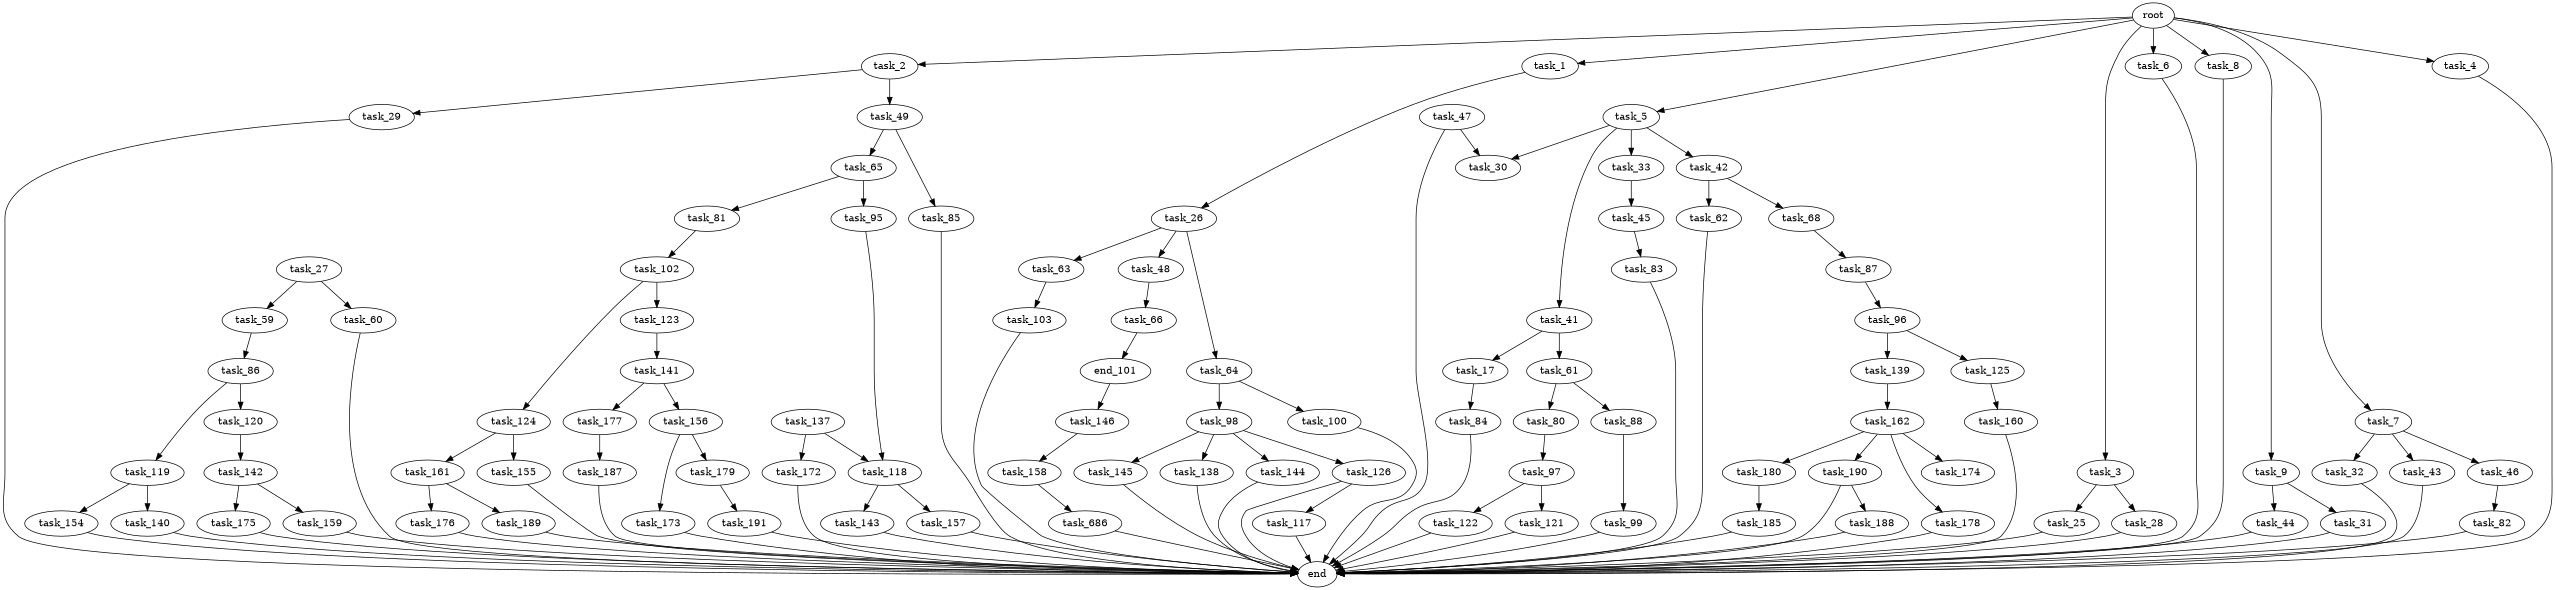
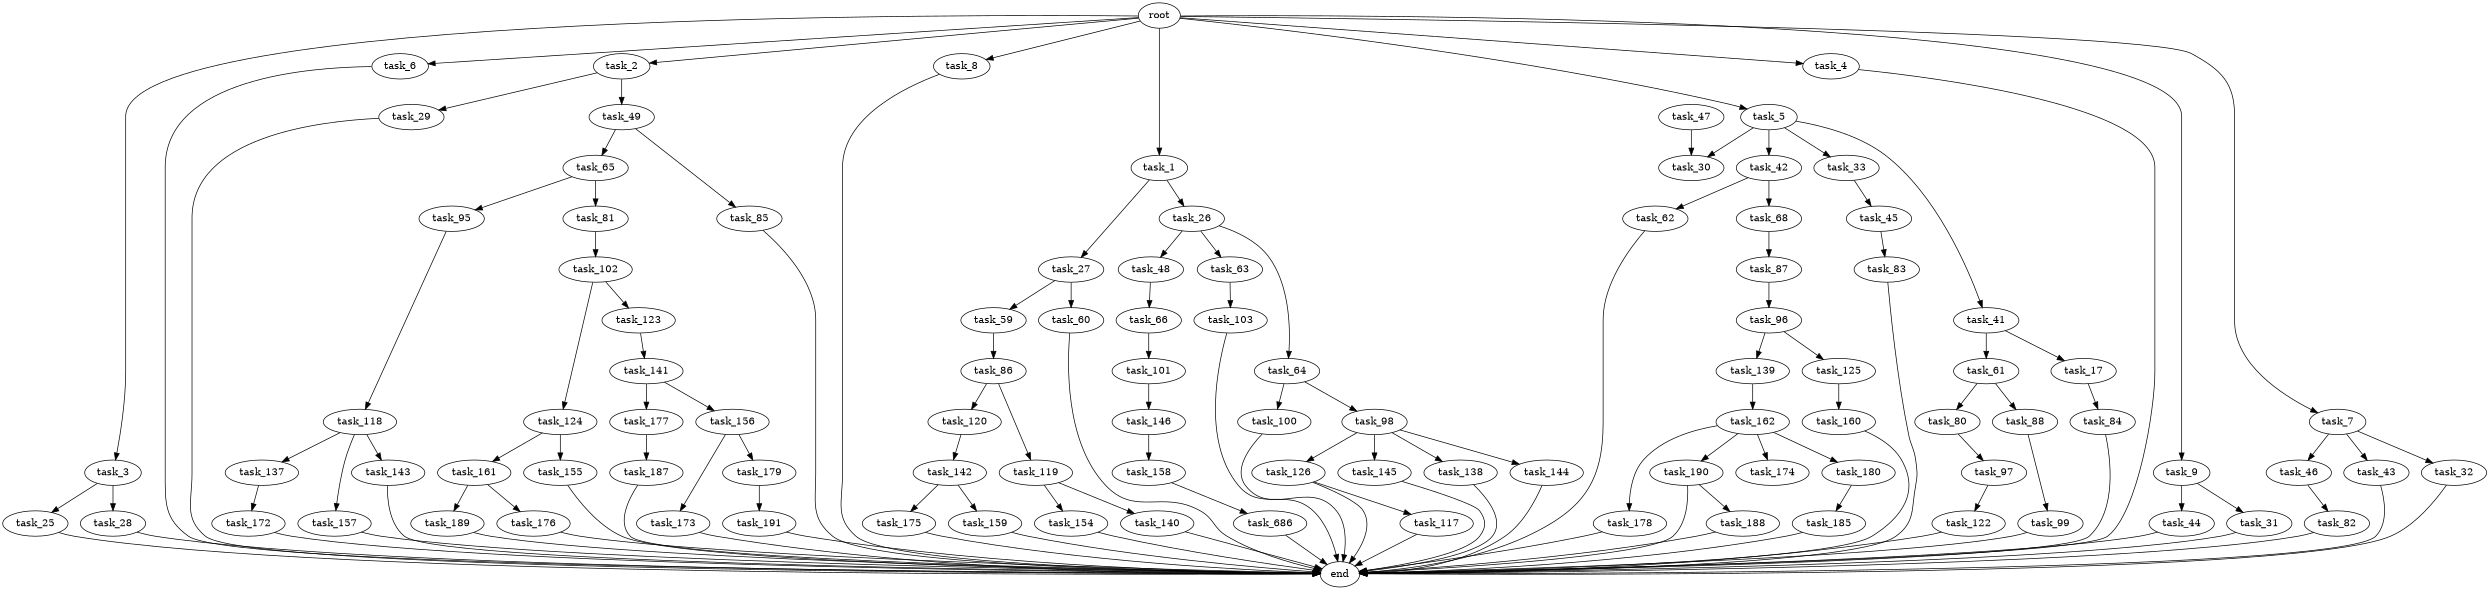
edge "task_1" -> "task_27": added
edge "task_47" -> "end": removed
node "end_101": label "end_101" -> "task_101"
edge "task_137" -> "task_118": reversed
node "task_121": removed
